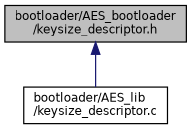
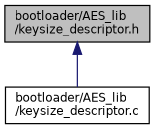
node "bootloader/AES_bootloader /keysize_descriptor.h": label "bootloader/AES_bootloader /keysize_descriptor.h" -> "bootloader/AES_lib /keysize_descriptor.h"
